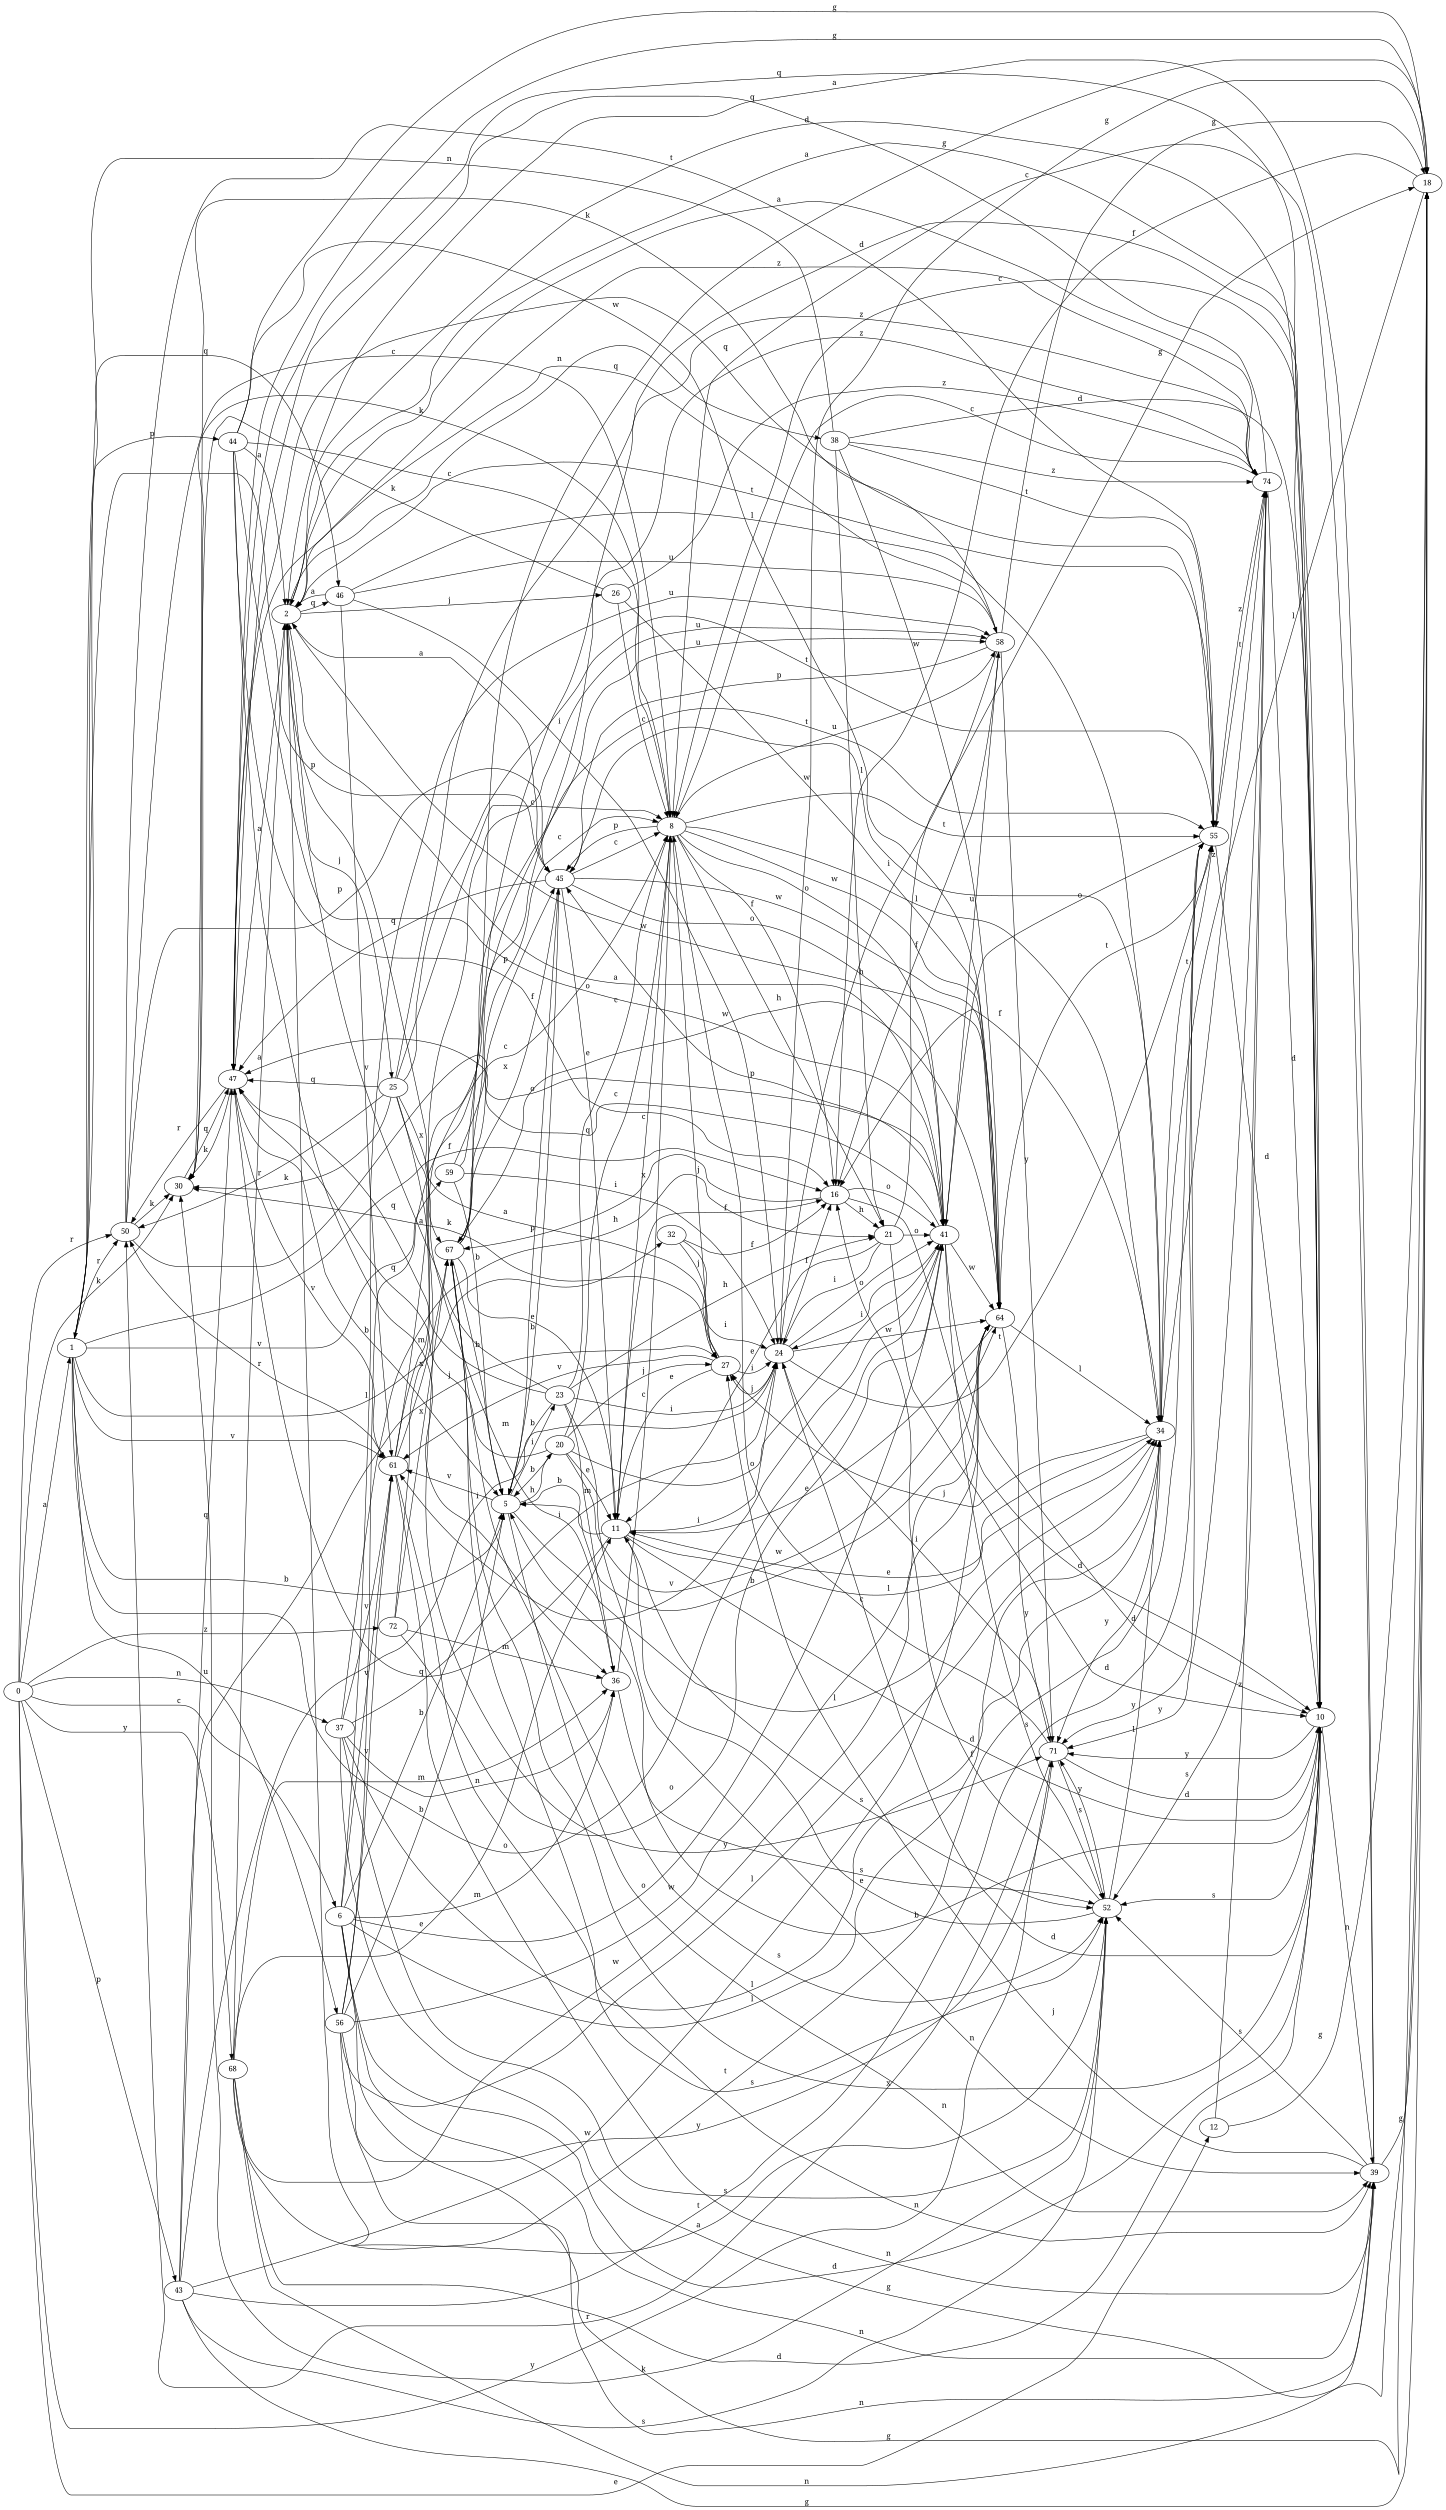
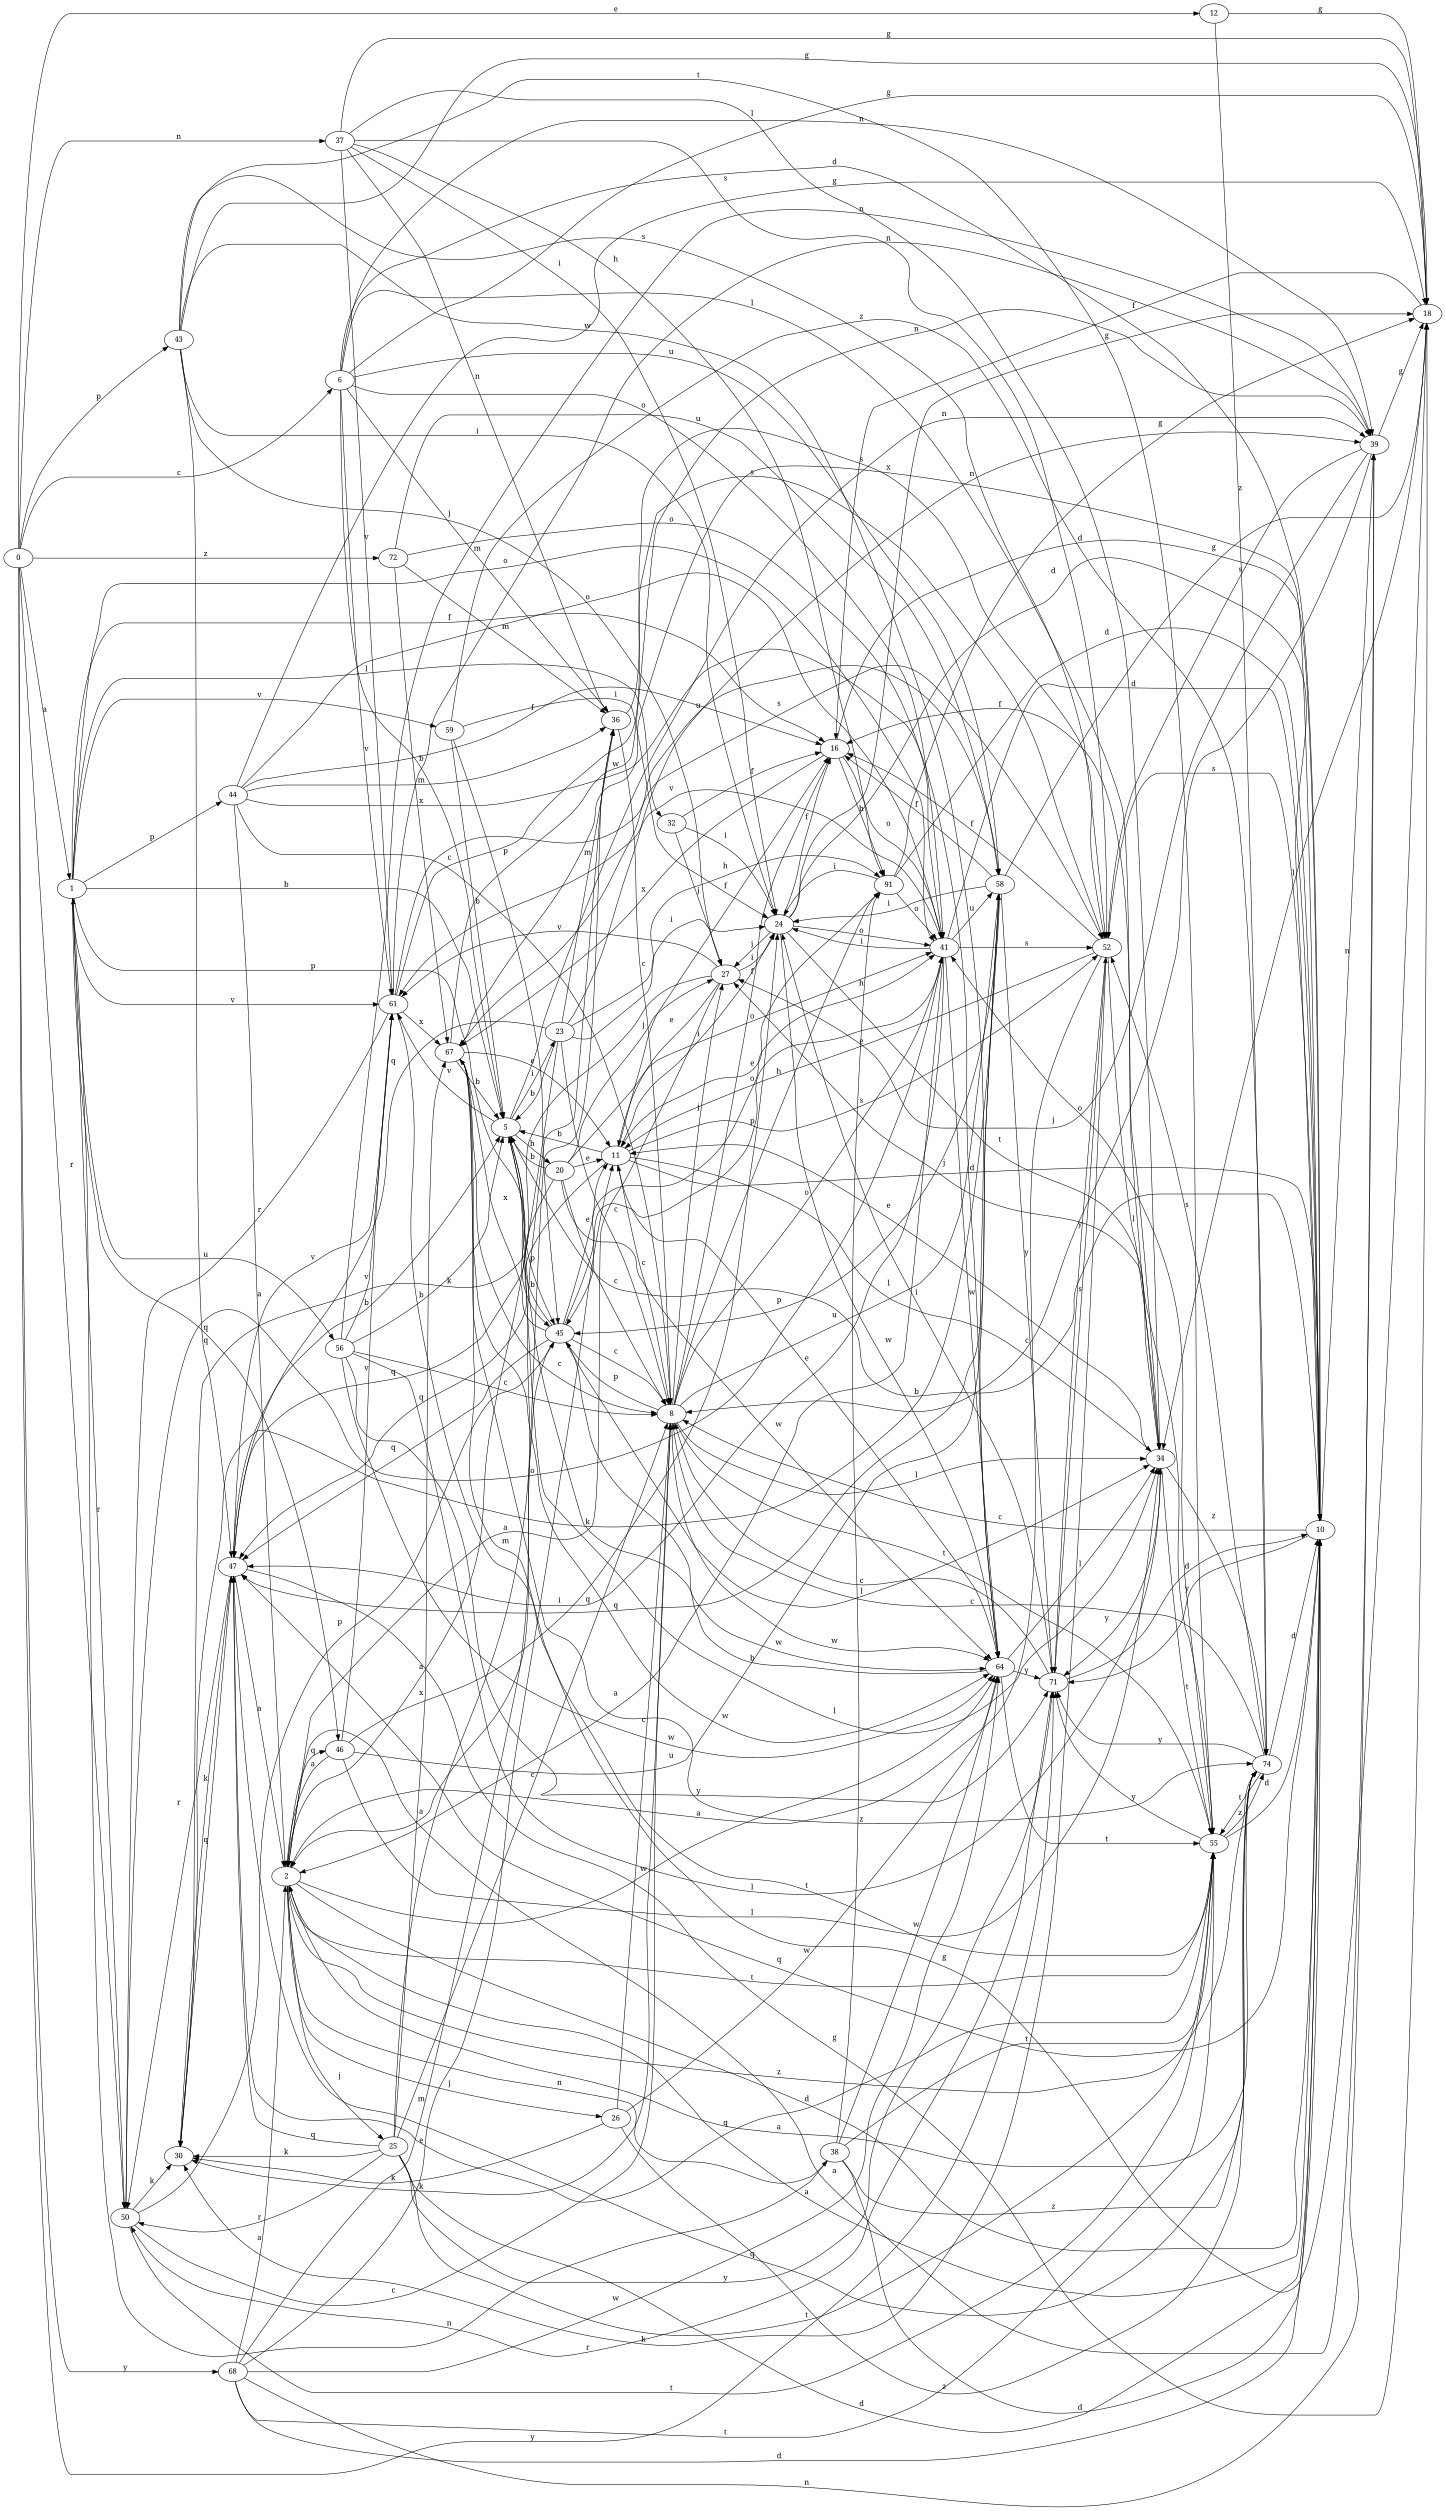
node "21": label "21" -> "91"
edge "0" -> "30": removed, label "k"
